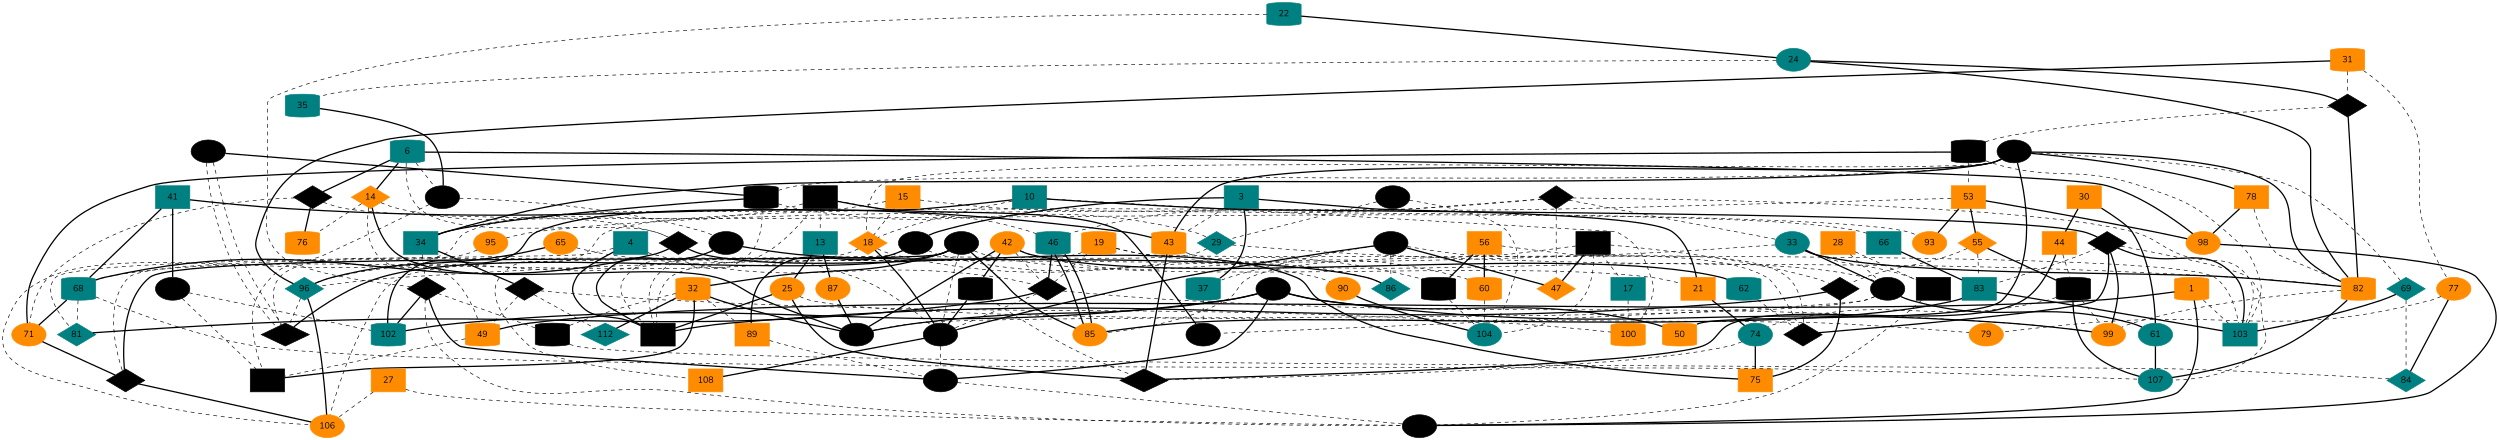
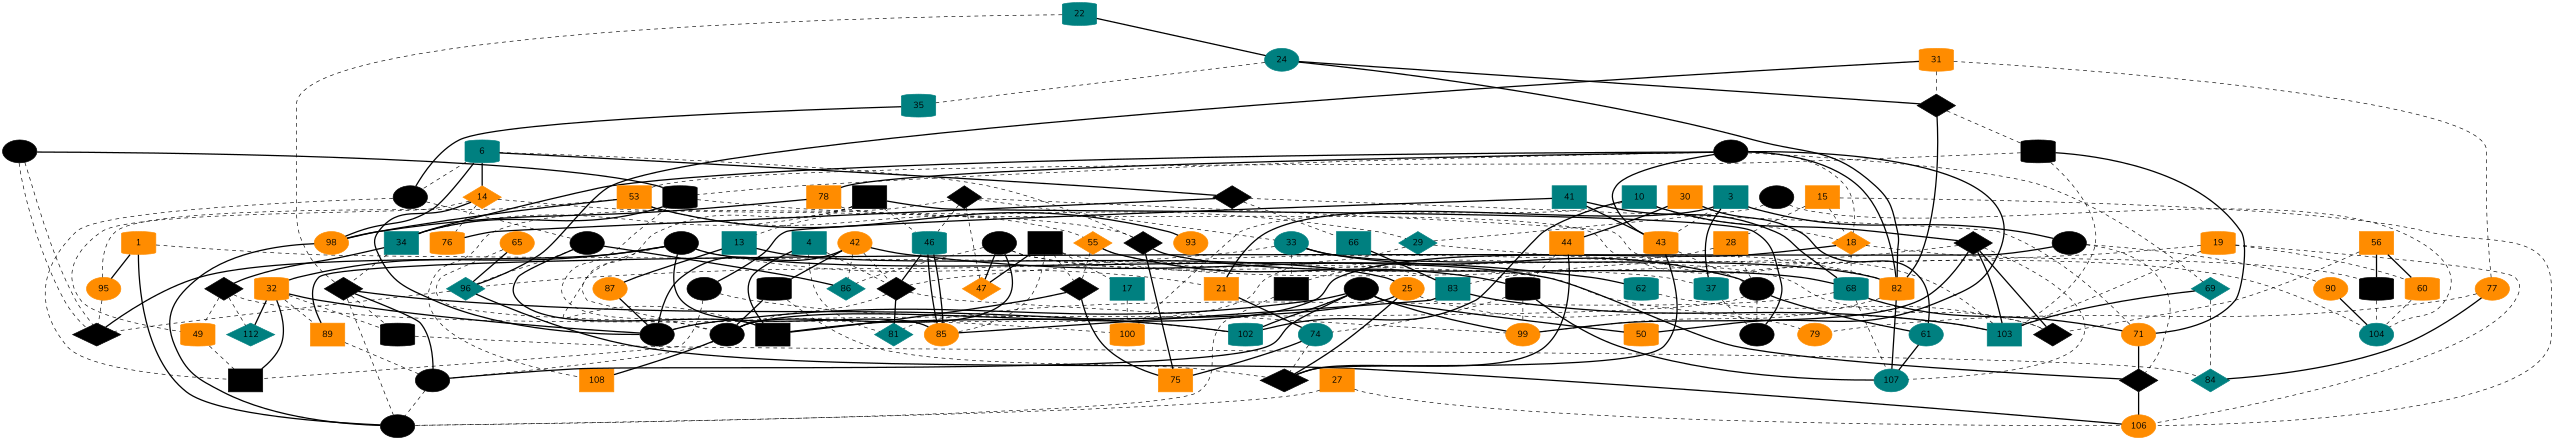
edge "15" -- "93": now "15" -- "28"
edge "53" -- "55": style bold -> dashed
edge "1" -- "49": now "1" -- "95"
